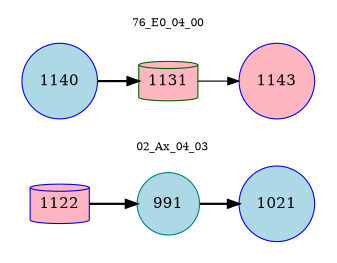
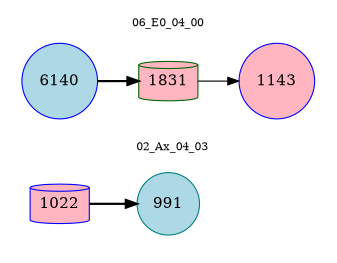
cluster "76_E0_04_00": label "76_E0_04_00" -> "06_E0_04_00"
node "1140": label "1140" -> "6140"
node "1131": label "1131" -> "1831"
node "1122": label "1122" -> "1022"
node "1021": removed
